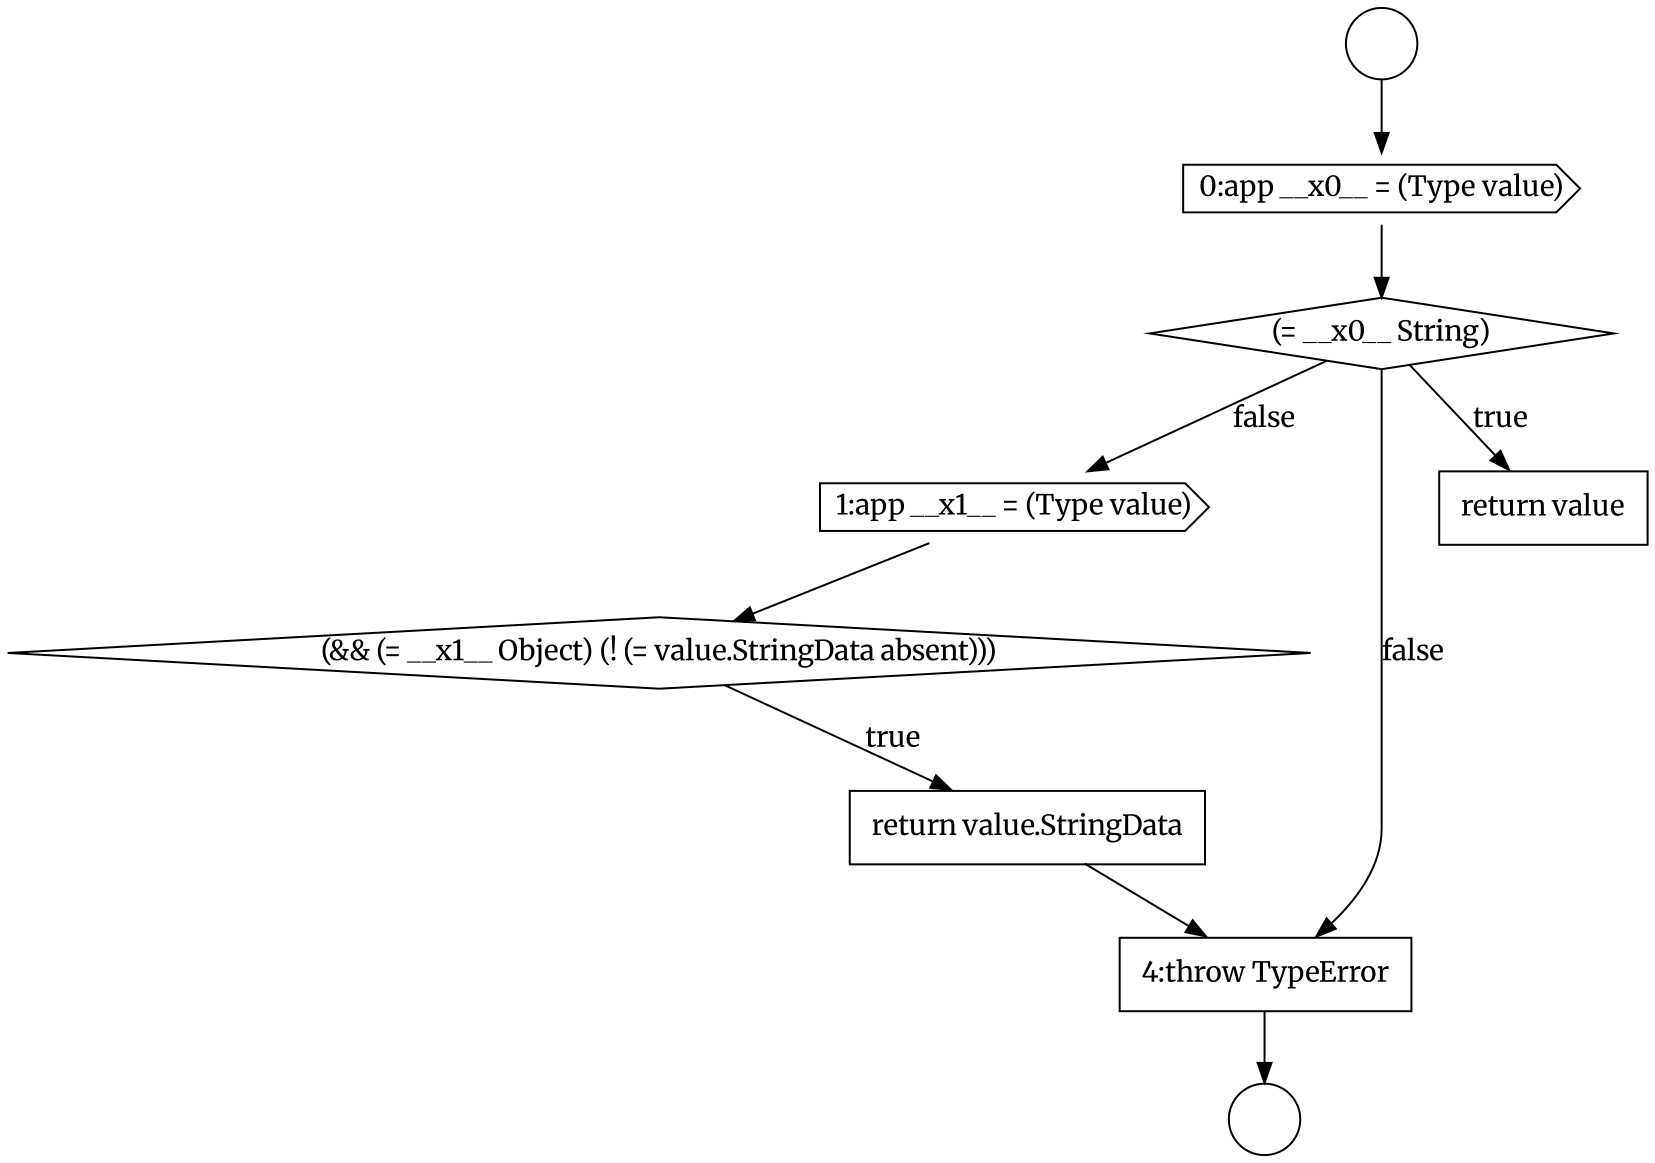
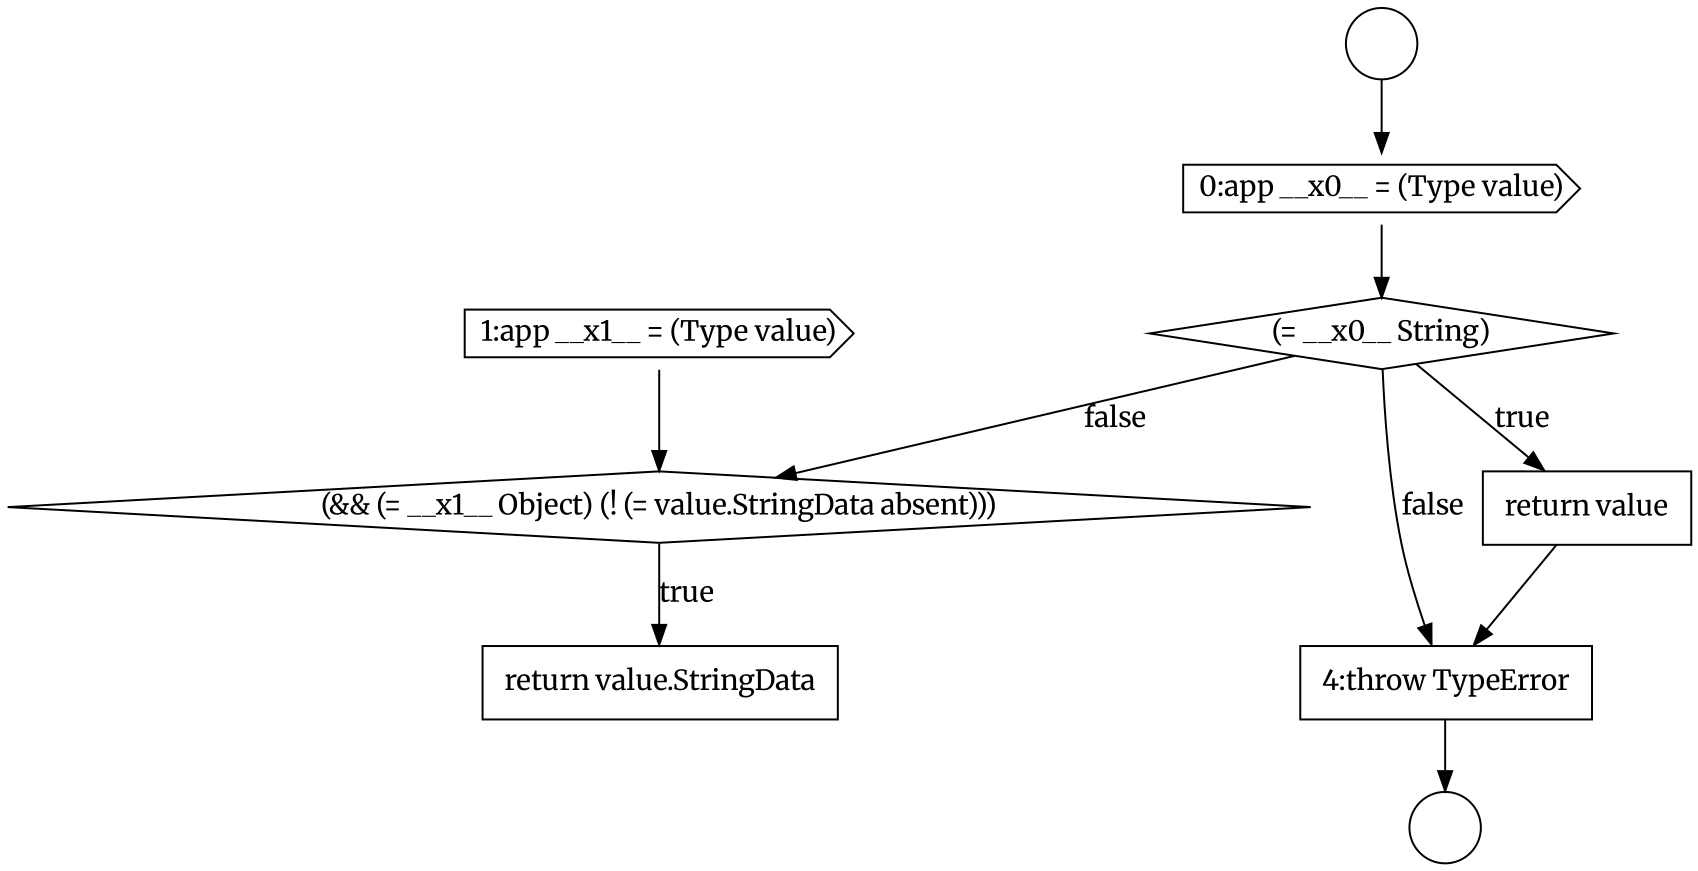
edge "(= __x0__ String)" -> "1:app __x1__ = (Type value)": now "(= __x0__ String)" -> "(&& (= __x1__ Object) (! (= value.StringData absent)))"
edge "return value.StringData" -> "4:throw TypeError": now "return value" -> "4:throw TypeError"
